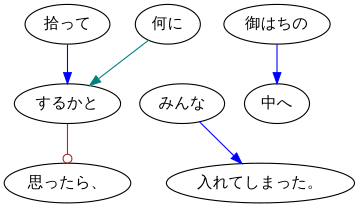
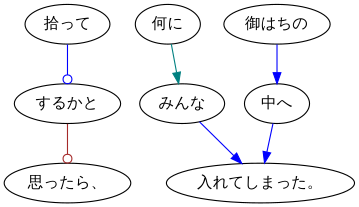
edge "何に" -> "するかと": now "何に" -> "みんな"
edge "拾って" -> "するかと": arrowhead normal -> odot
edge "中へ" -> "入れてしまった。": added
